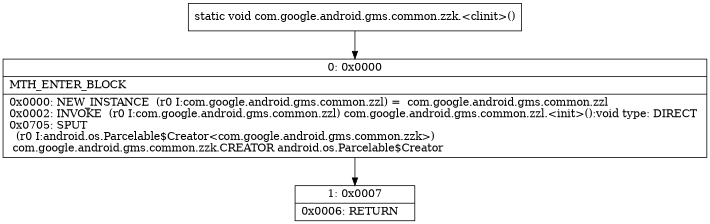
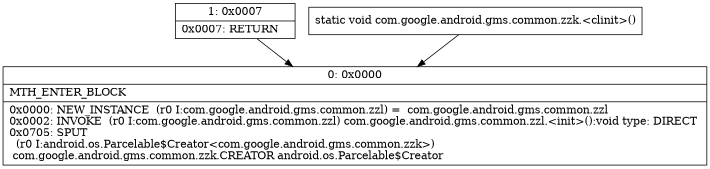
edge "0: 0x0000" -> "1: 0x0007": reversed
node "1: 0x0007": text "0x0006: RETURN" -> "0x0007: RETURN"
